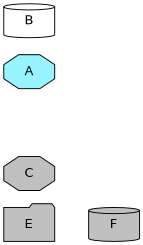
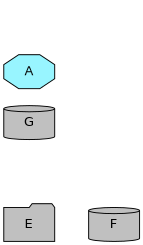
node "B": removed
node "G": added
node "C": removed
